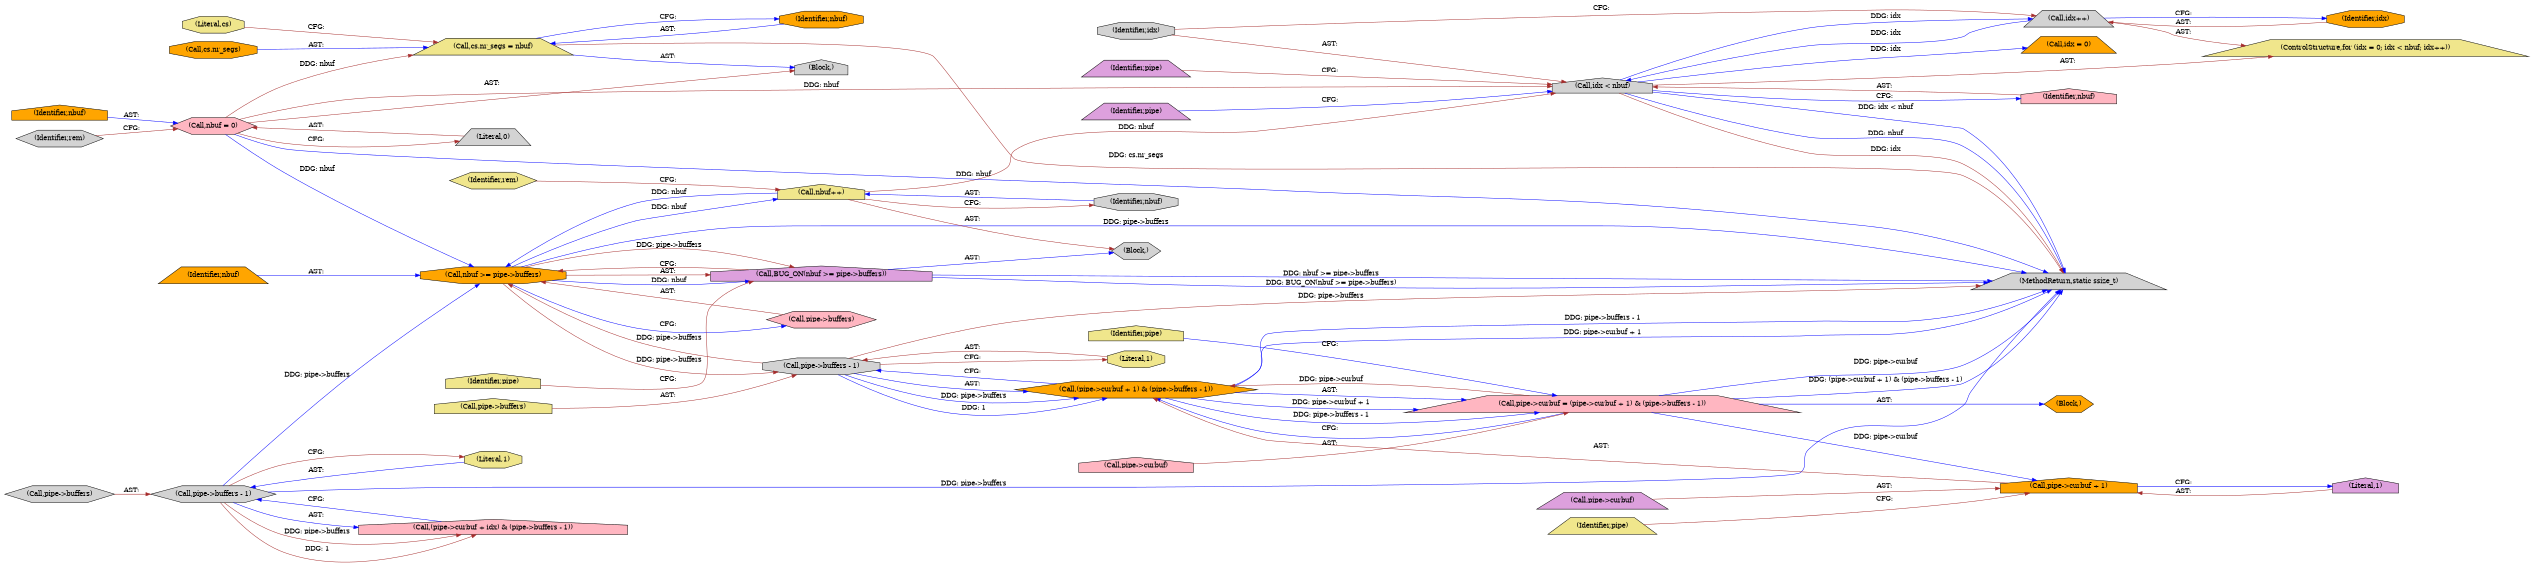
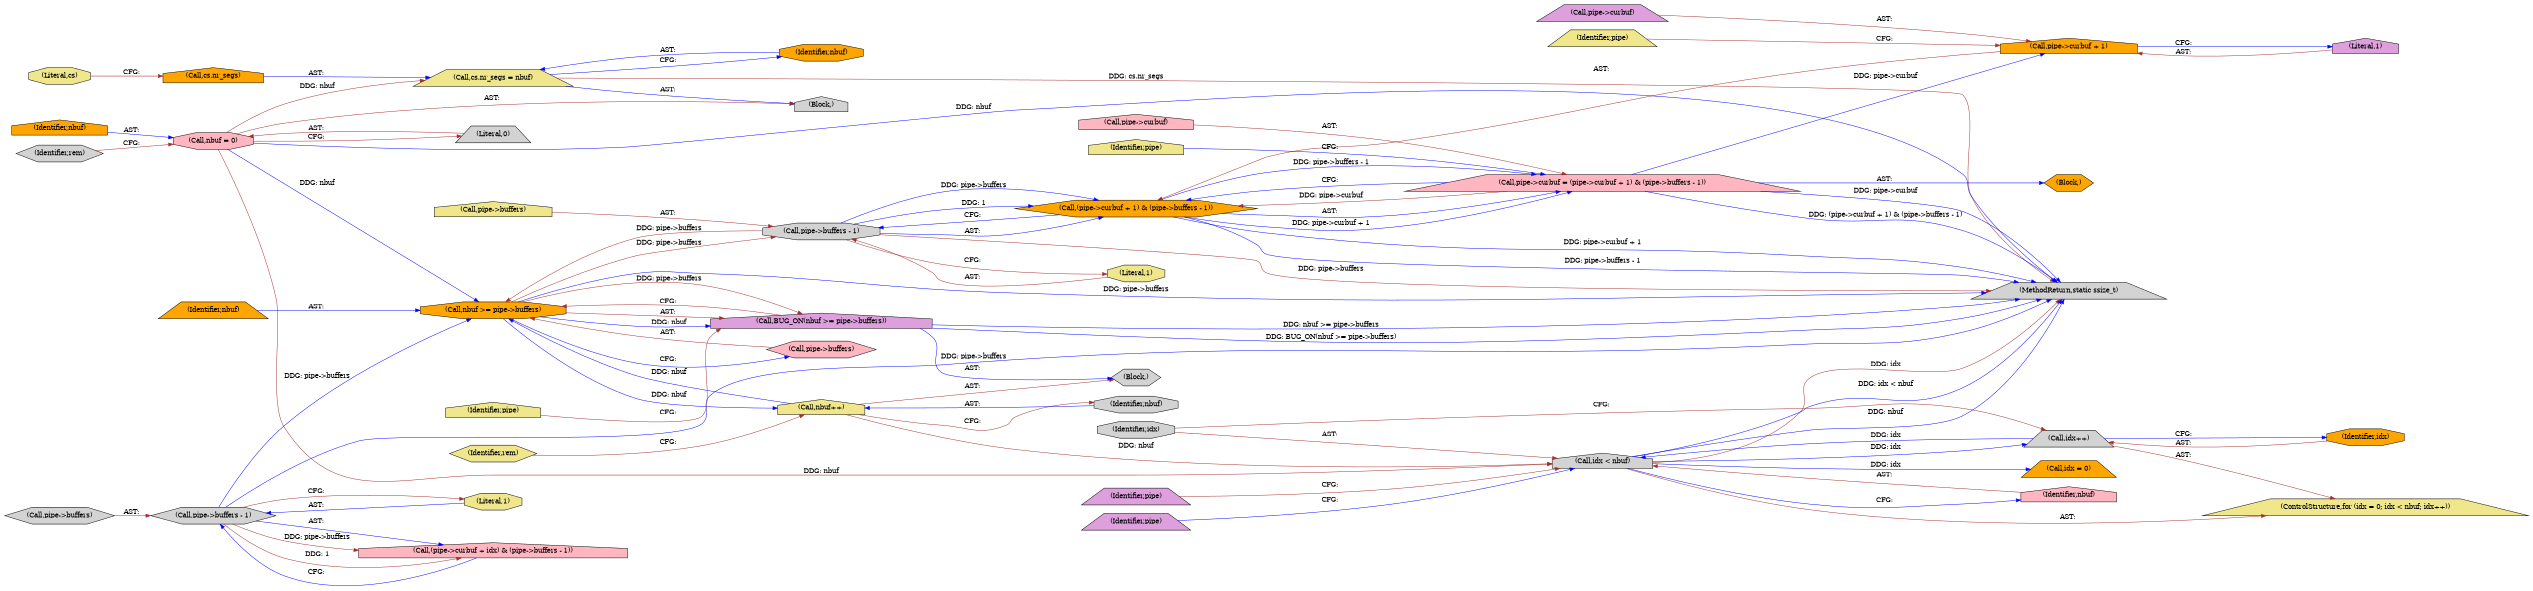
edge "(Literal,cs)" -> "(Call,cs.nr_segs = nbuf)": now "(Literal,cs)" -> "(Call,cs.nr_segs)"
node "(Call,cs.nr_segs)": shape octagon -> house
node "(Call,nbuf = 0)": shape hexagon -> octagon
